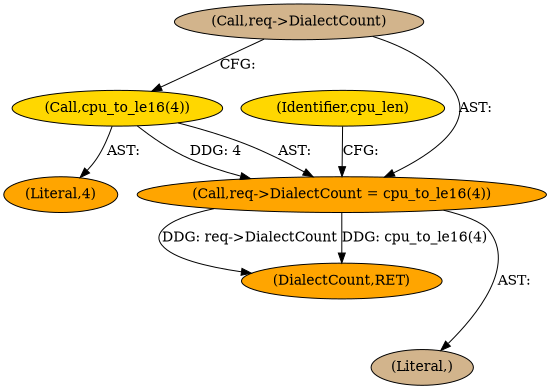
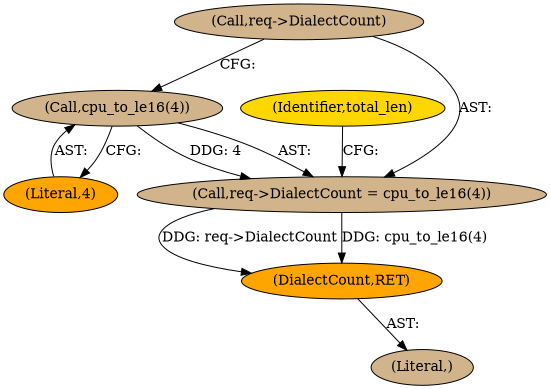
node "(Call,cpu_to_le16(4))": fillcolor gold -> tan
node "(Identifier,cpu_len)": label "(Identifier,cpu_len)" -> "(Identifier,total_len)"
edge "(Literal,4)" -> "(Call,cpu_to_le16(4))": added, label "AST:"
edge "(Call,cpu_to_le16(4))" -> "(Literal,4)": label "AST: " -> "CFG: "
node "(Call,req->DialectCount = cpu_to_le16(4))": fillcolor orange -> tan
edge "(Call,req->DialectCount = cpu_to_le16(4))" -> "(Literal,)": now "(DialectCount,RET)" -> "(Literal,)"
